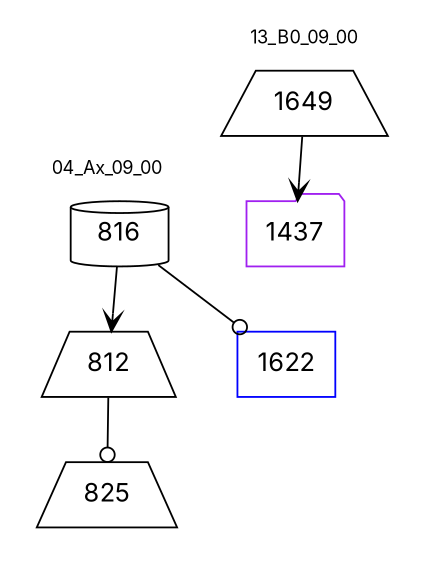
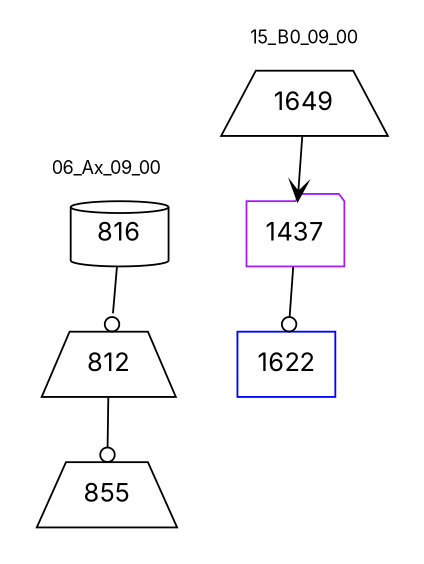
cluster "13_B0_09_00": label "13_B0_09_00" -> "15_B0_09_00"
cluster "04_Ax_09_00": label "04_Ax_09_00" -> "06_Ax_09_00"
edge "816" -> "1622": now "1437" -> "1622"
edge "816" -> "812": arrowhead vee -> odot
node "825": label "825" -> "855"
